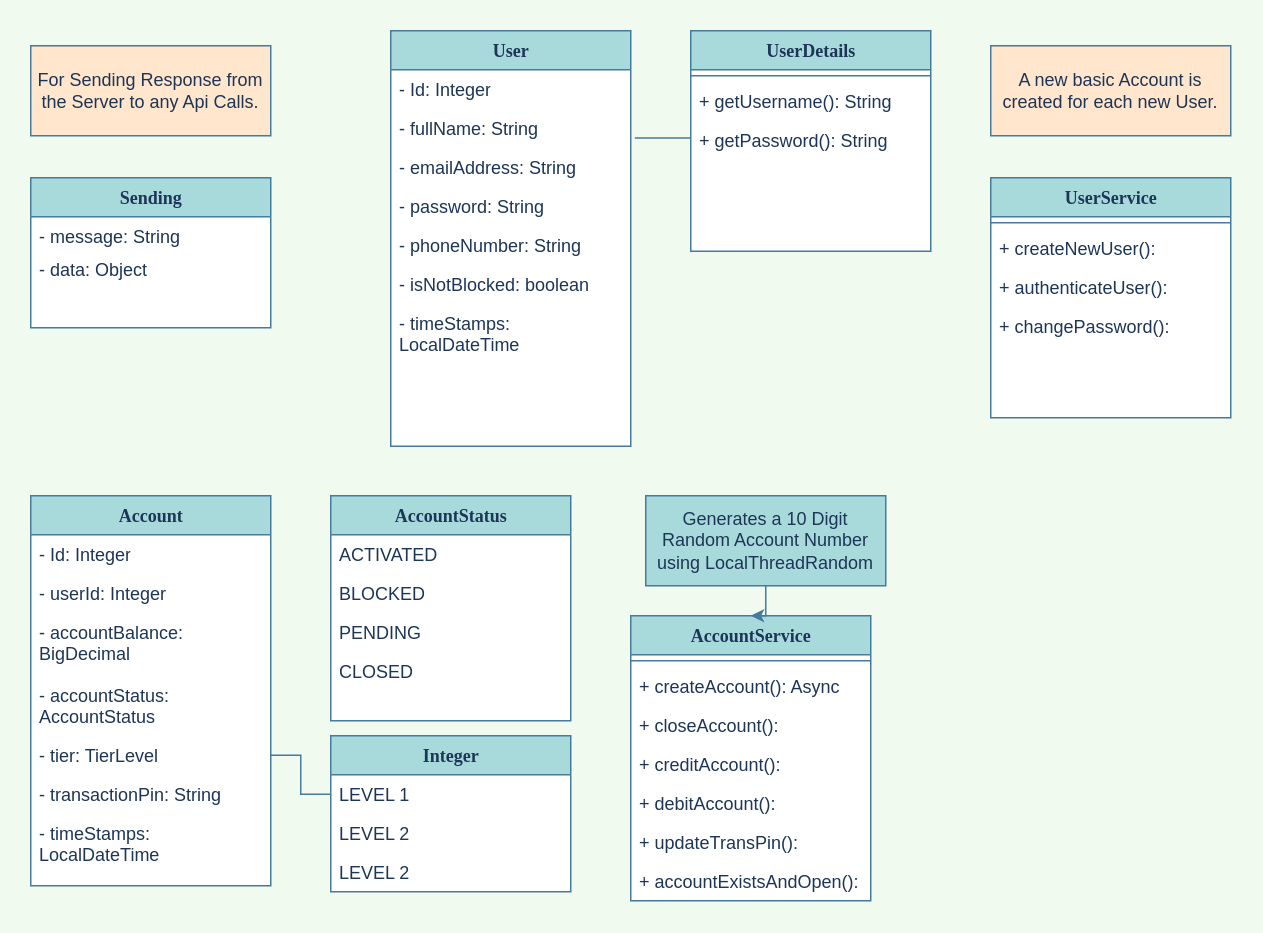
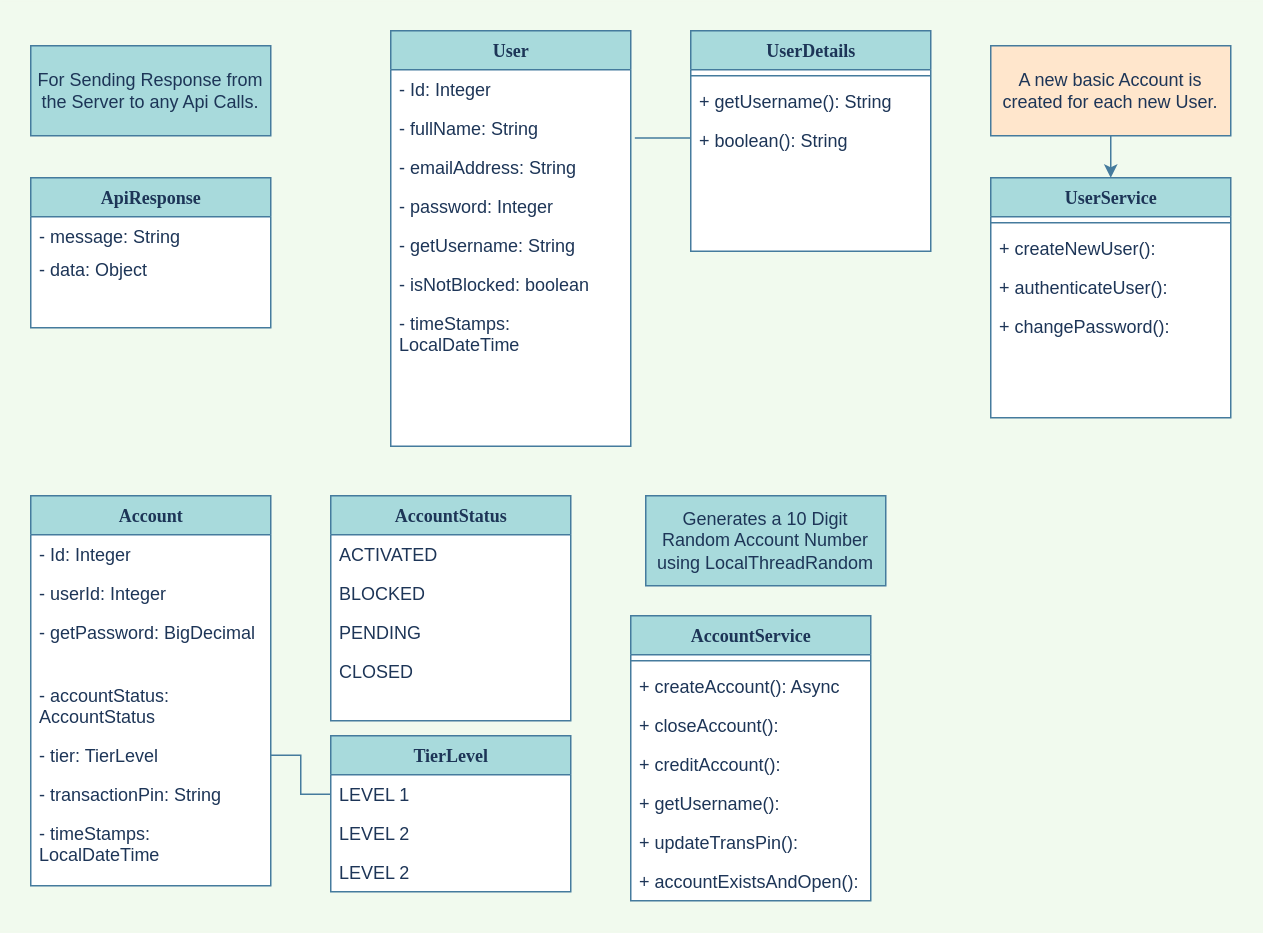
node "For Sending Response from the Server to any Api Calls.": fillcolor #ffe6cc -> #a8dadc
node "+ getPassword(): String": label "+ getPassword(): String" -> "+ boolean(): String"
edge "A new basic Account is created for each new User." -> "UserService": added
node "Sending": label "Sending" -> "ApiResponse"
node "- password: String": label "- password: String" -> "- password: Integer"
node "- phoneNumber: String": label "- phoneNumber: String" -> "- getUsername: String"
edge "Generates a 10 Digit Random Account Number using LocalThreadRandom" -> "AccountService": removed
node "- accountBalance: BigDecimal": label "- accountBalance: BigDecimal" -> "- getPassword: BigDecimal"
node "Integer": label "Integer" -> "TierLevel"
node "+ debitAccount():": label "+ debitAccount():" -> "+ getUsername():"
